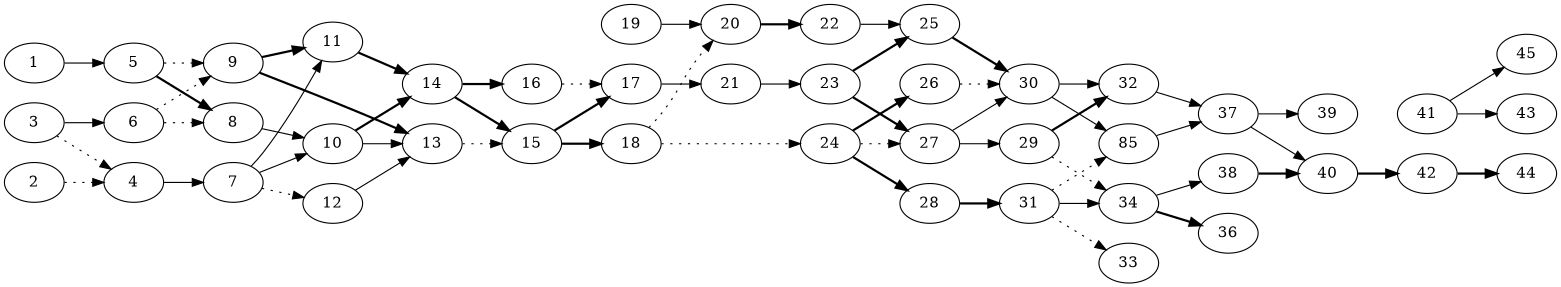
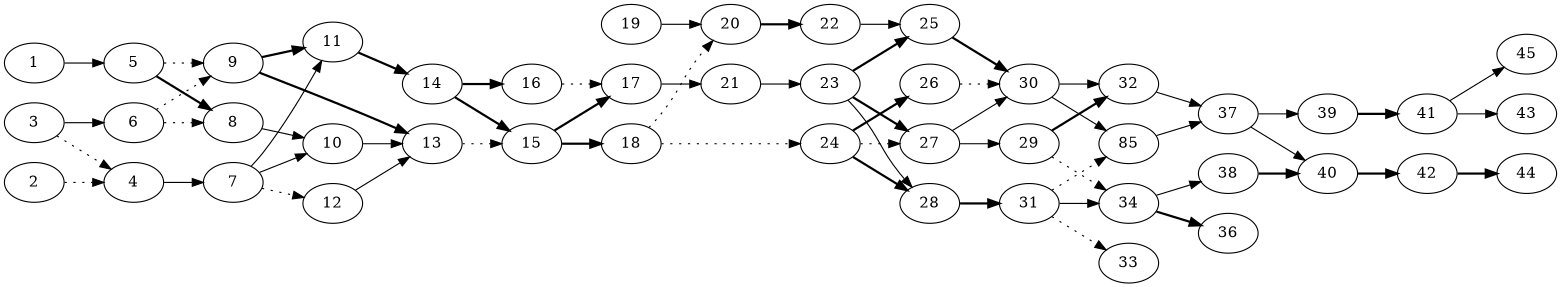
edge "10" -> "14": removed
edge "39" -> "41": added
edge "23" -> "28": added
